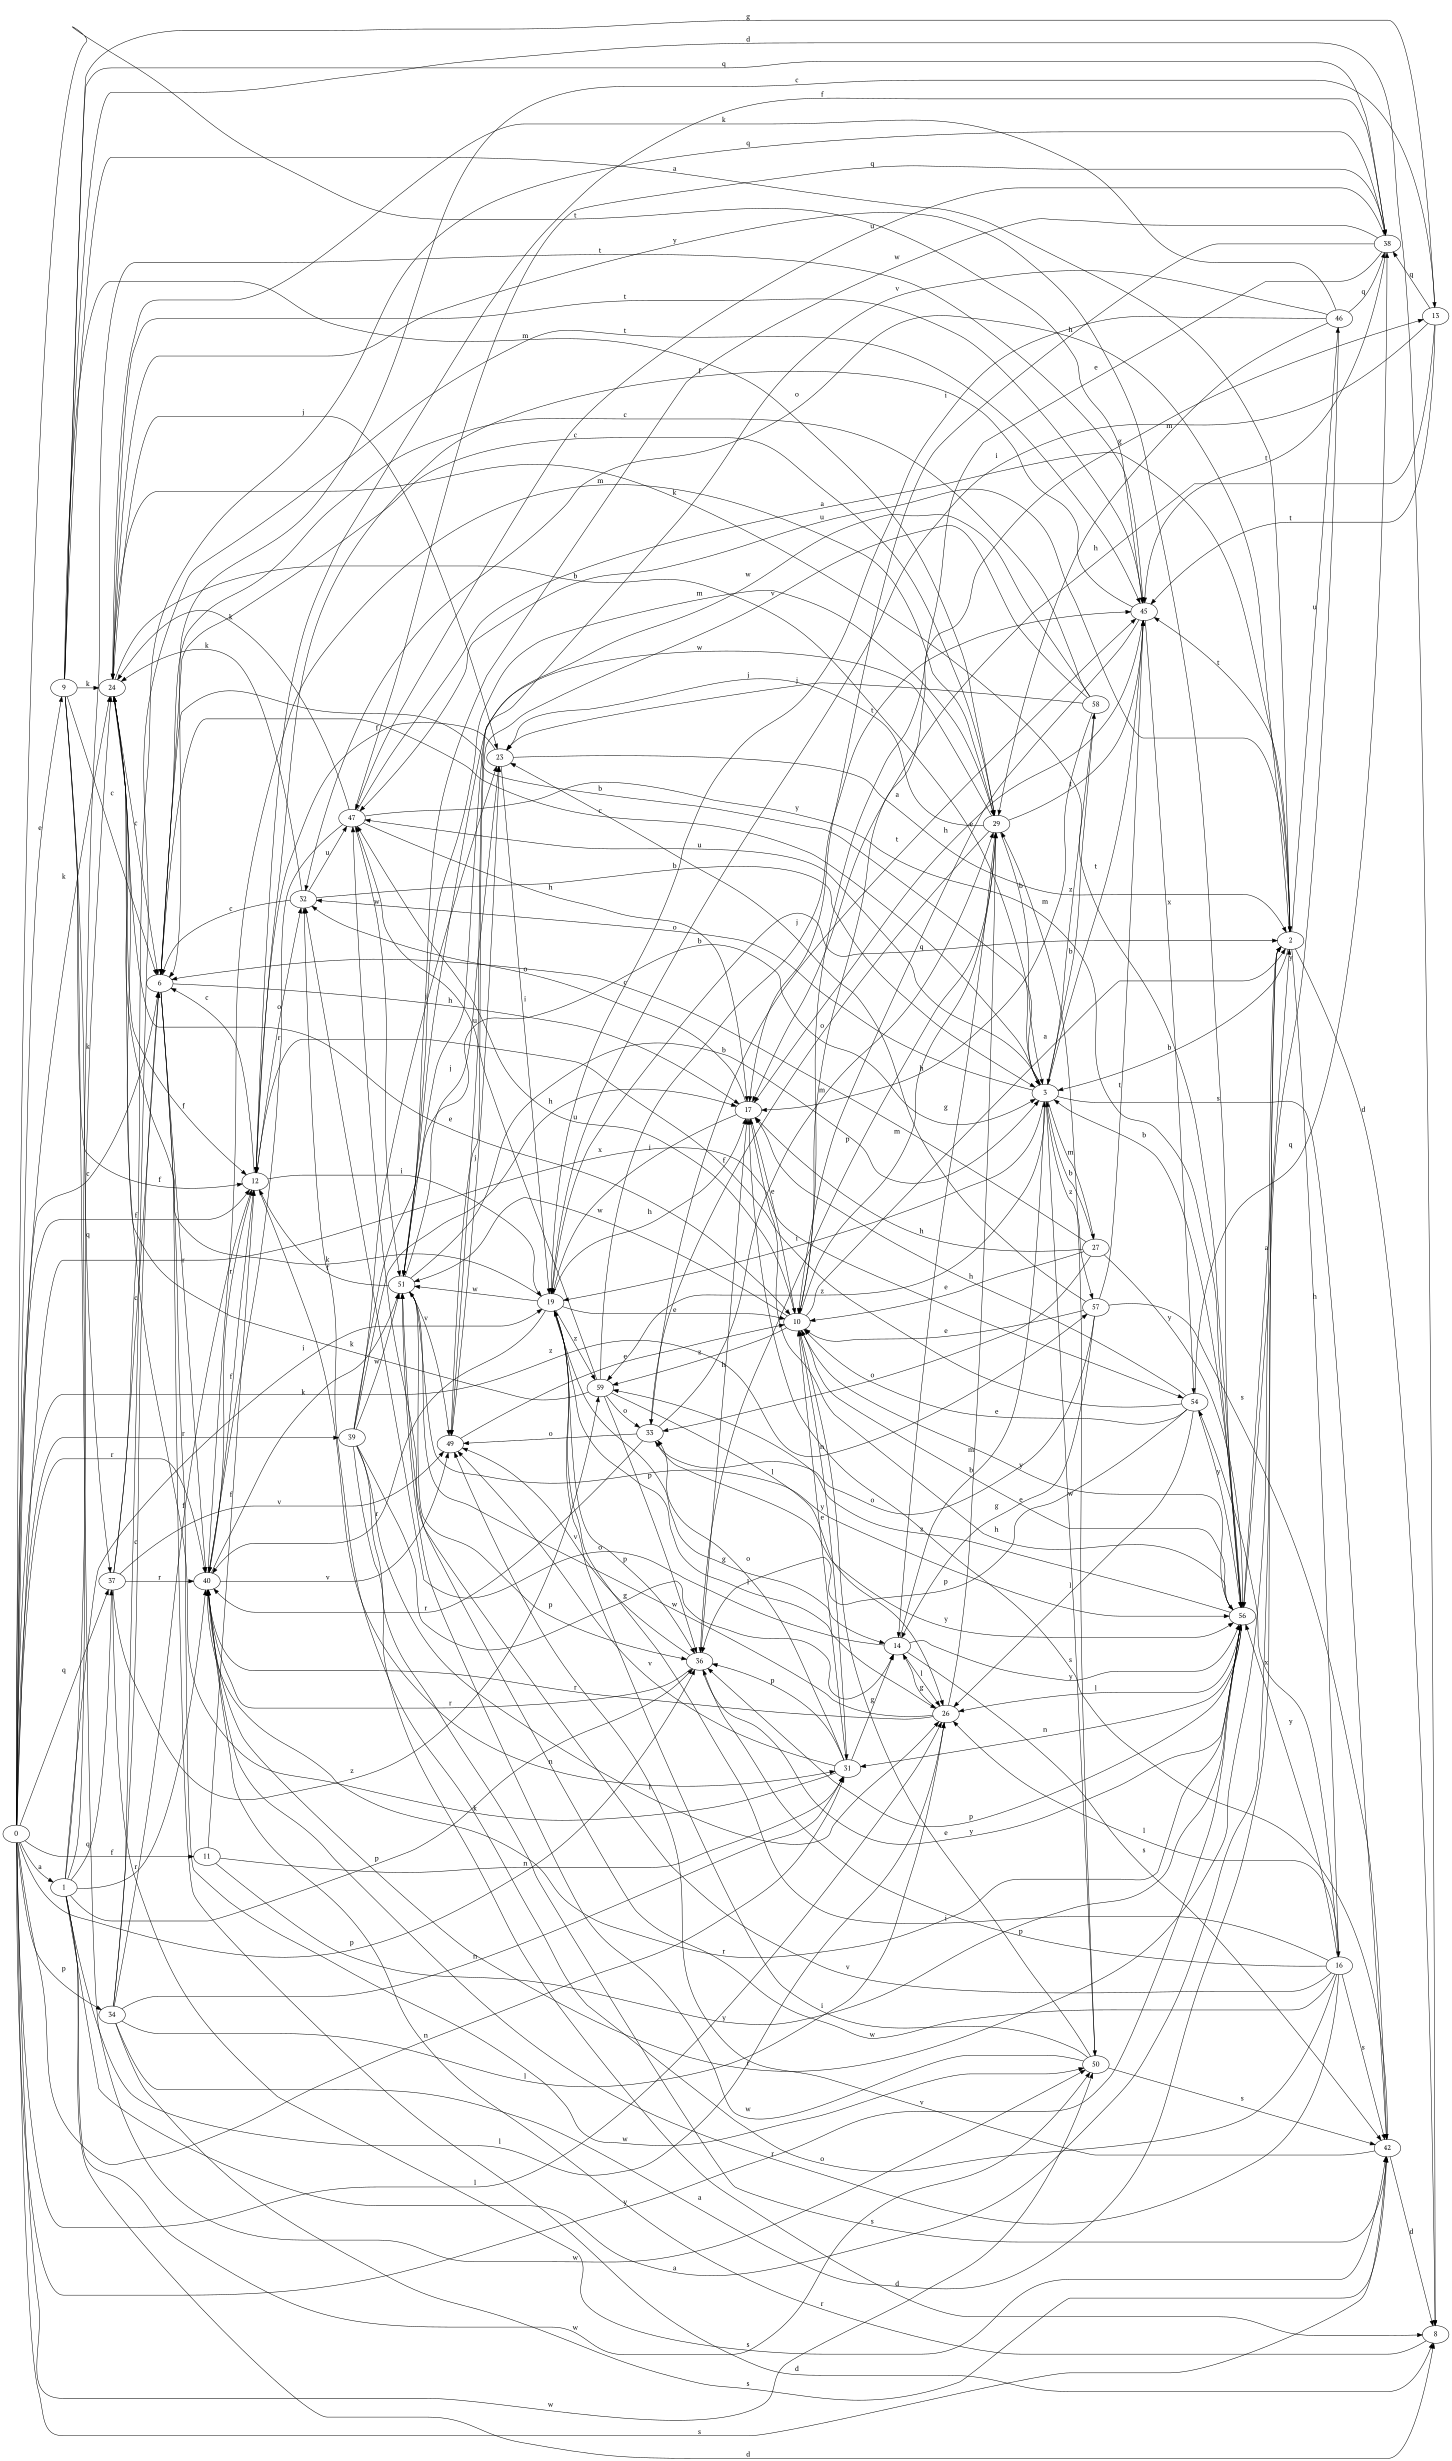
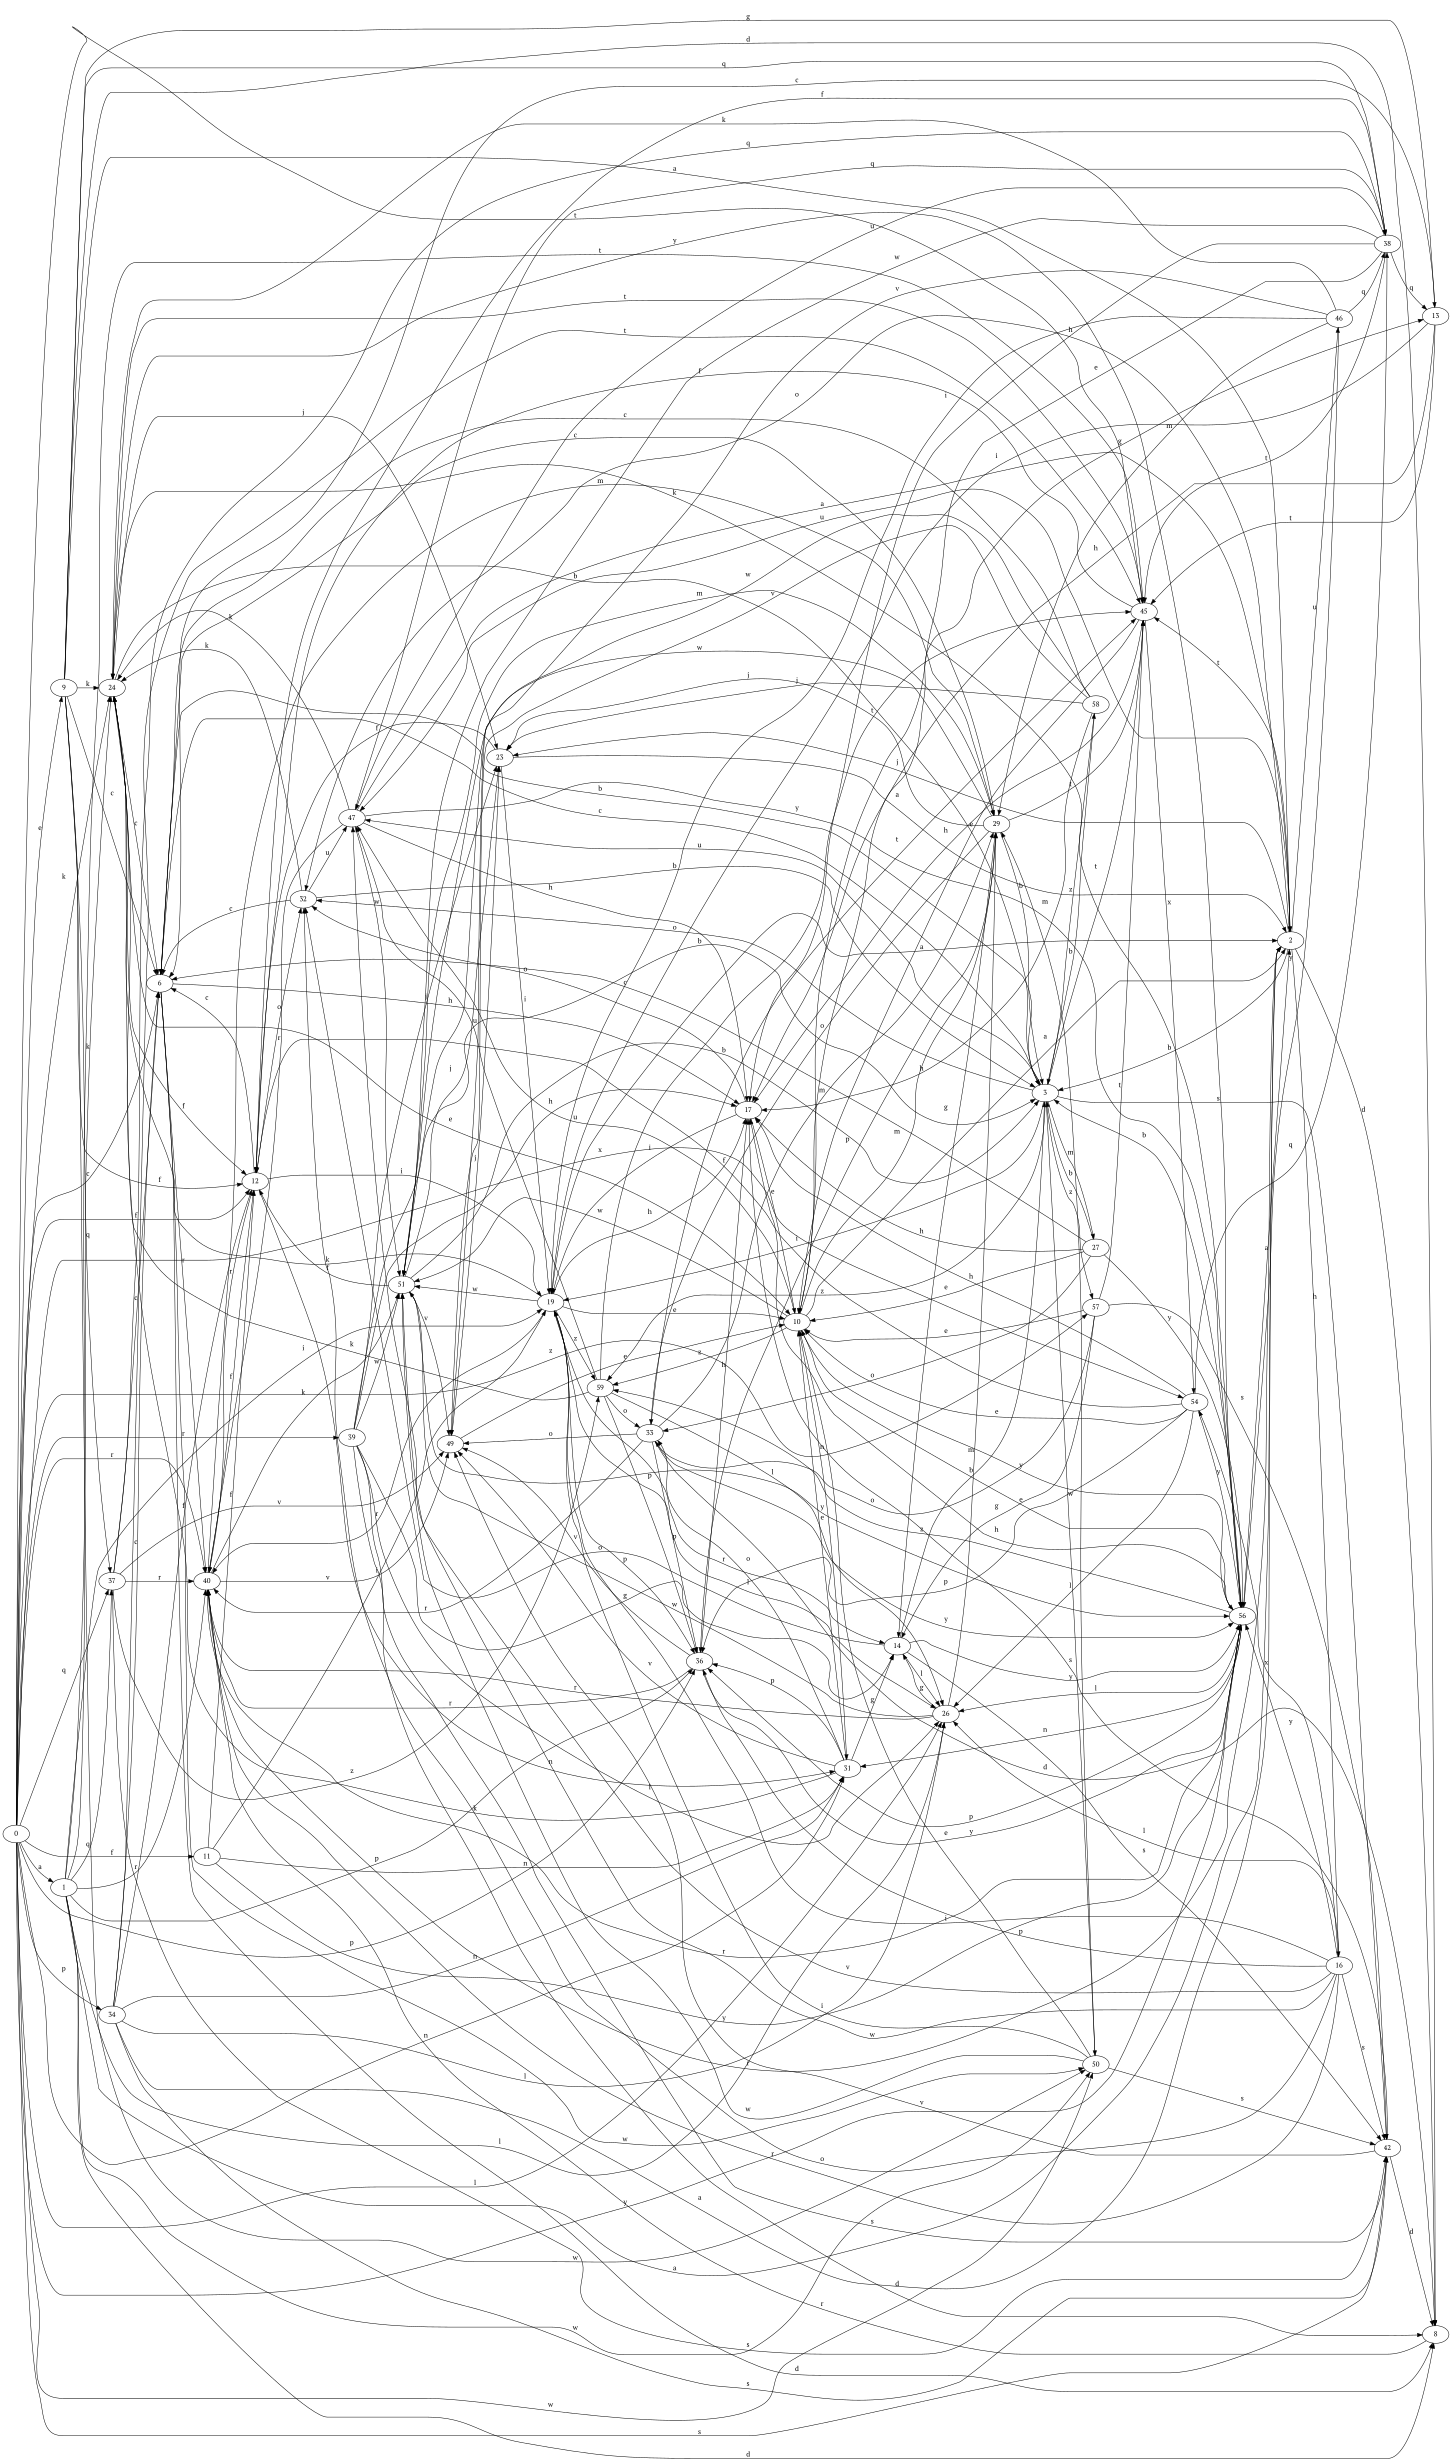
edge "13" -> "38": reversed
edge "9" -> "29": removed, label "m"
edge "19" -> "2": label "q" -> "a"
edge "57" -> "23": now "2" -> "23"
edge "51" -> "36": now "33" -> "36"
edge "19" -> "14": label "g" -> "r"
edge "11" -> "19": added, label "i"
edge "33" -> "8": added, label "d"
